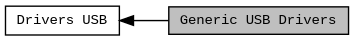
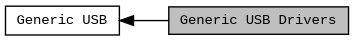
node "Drivers USB": label "Drivers USB" -> "Generic USB"
